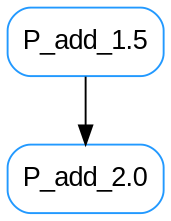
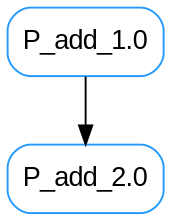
node "P_add_1.5": label "P_add_1.5" -> "P_add_1.0"
